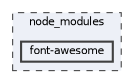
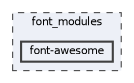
cluster "node_modules": label "node_modules" -> "font_modules"
